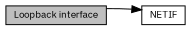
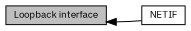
edge "Loopback interface" -> "NETIF": reversed
